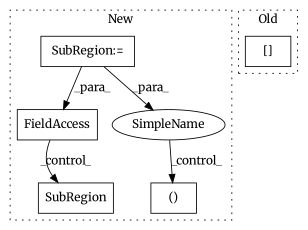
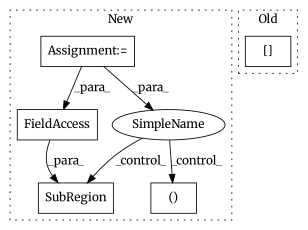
node "SubRegion:=": label "SubRegion:=" -> "Assignment:="
edge "SimpleName" -> "SubRegion": added, label "_control_"
edge "FieldAccess" -> "SubRegion": label "_control_" -> "_para_"
